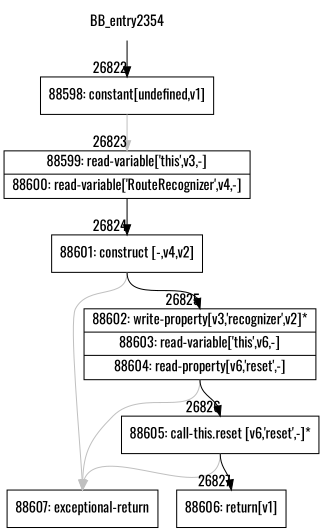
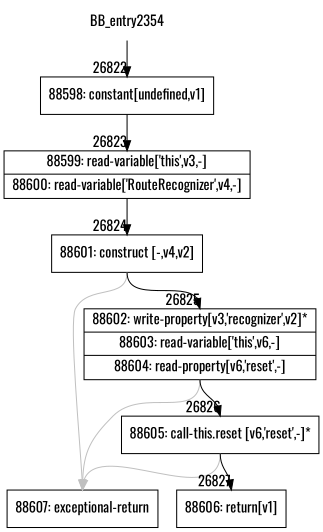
edge "88598: constant[undefined,v1]" -> "88599: read-variable['this',v3,-]": color gray -> black
